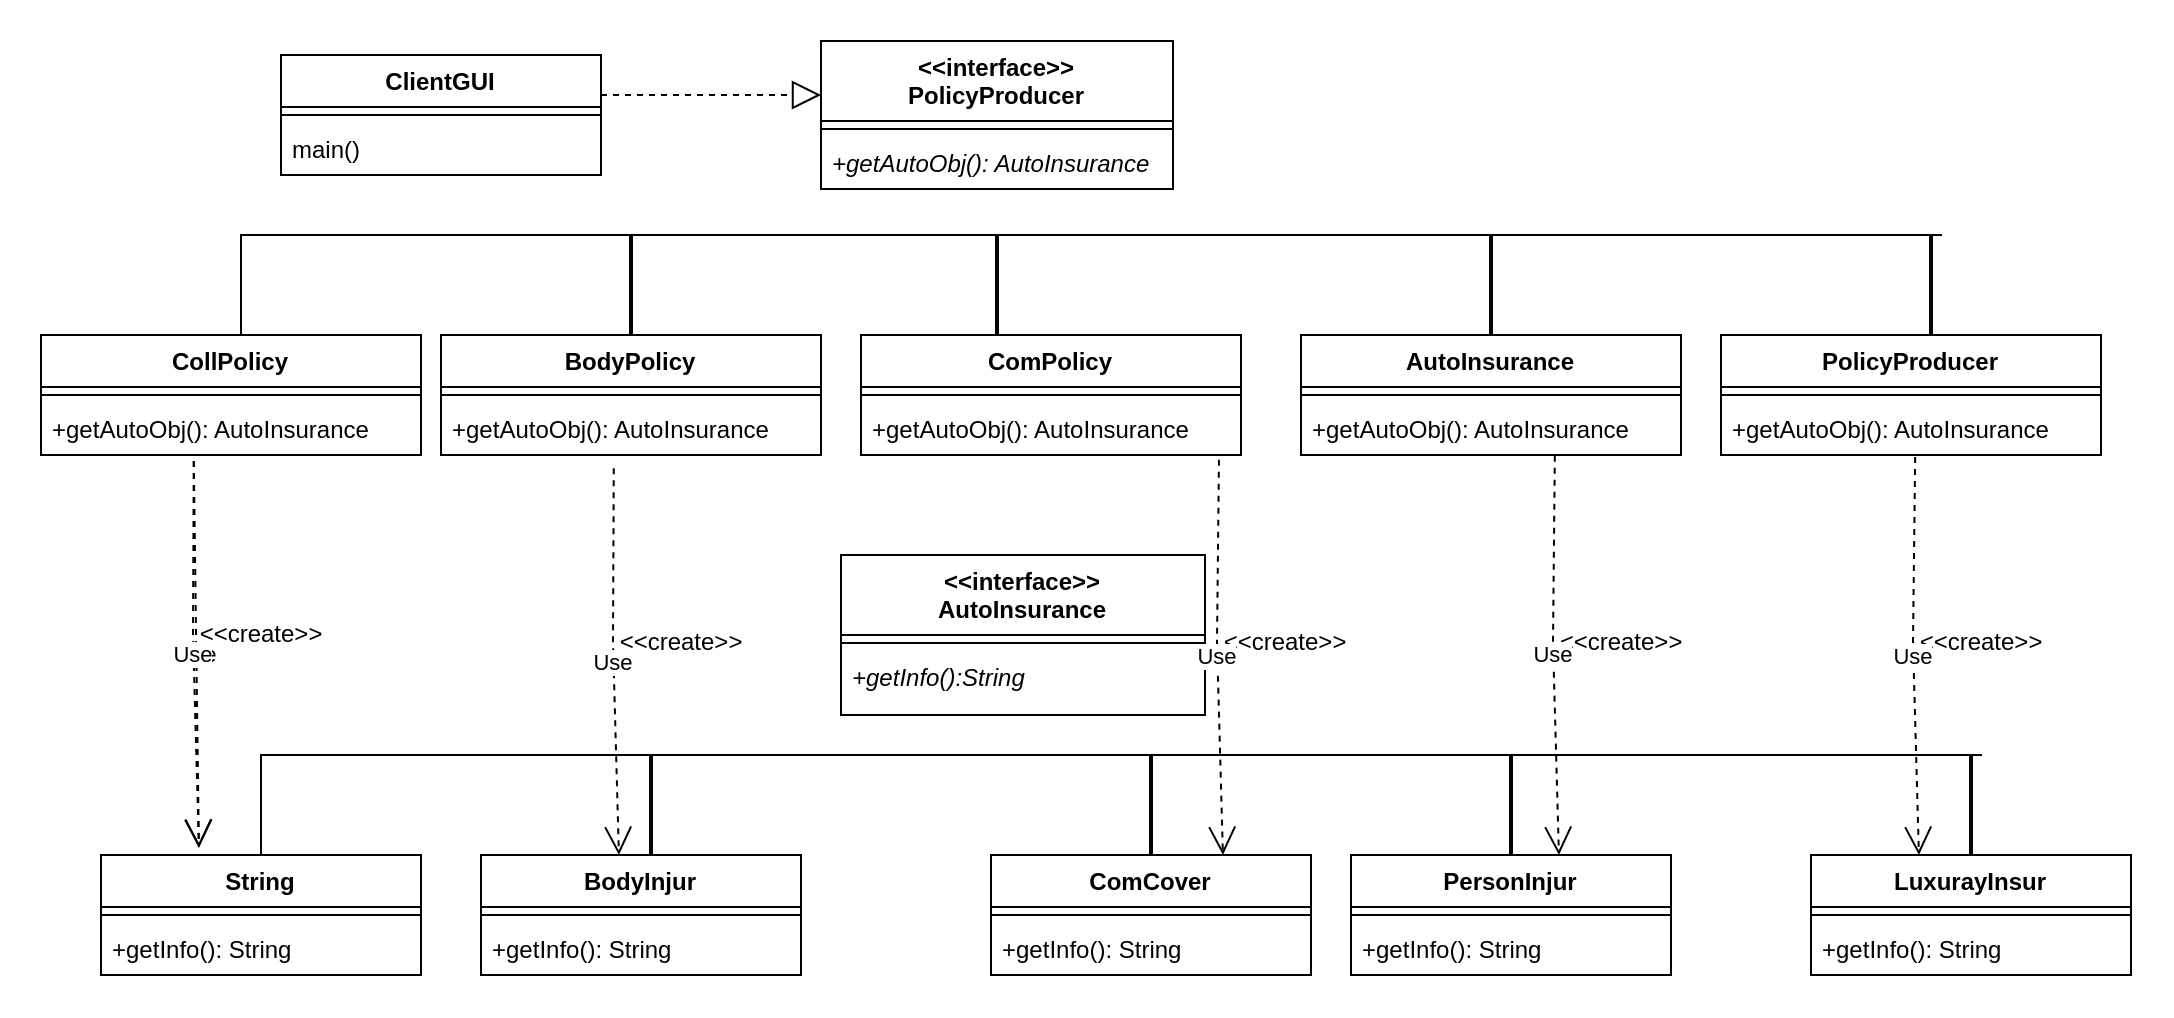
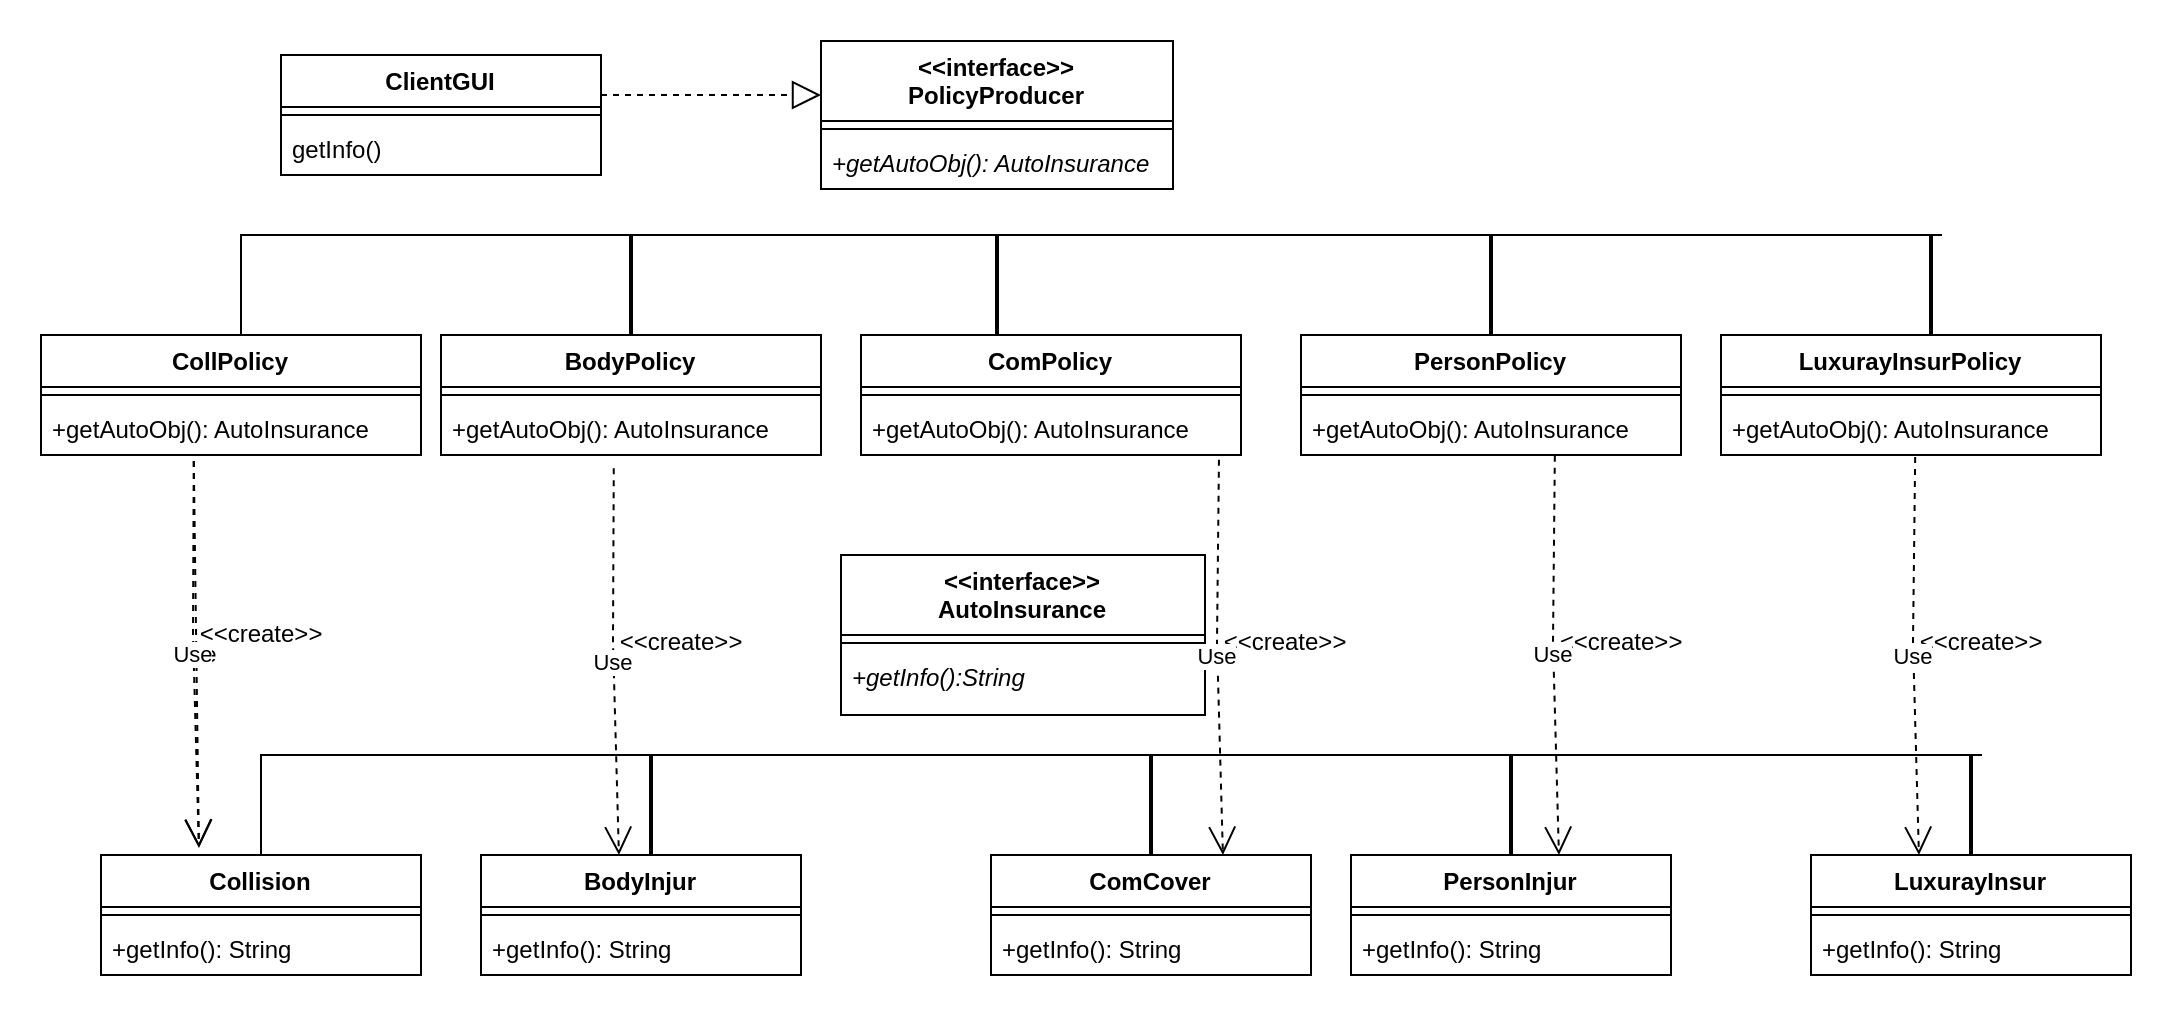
node "main()": label "main()" -> "getInfo()"
node "AutoInsurance": label "AutoInsurance" -> "PersonPolicy"
node "PolicyProducer": label "PolicyProducer" -> "LuxurayInsurPolicy"
node "String": label "String" -> "Collision"
